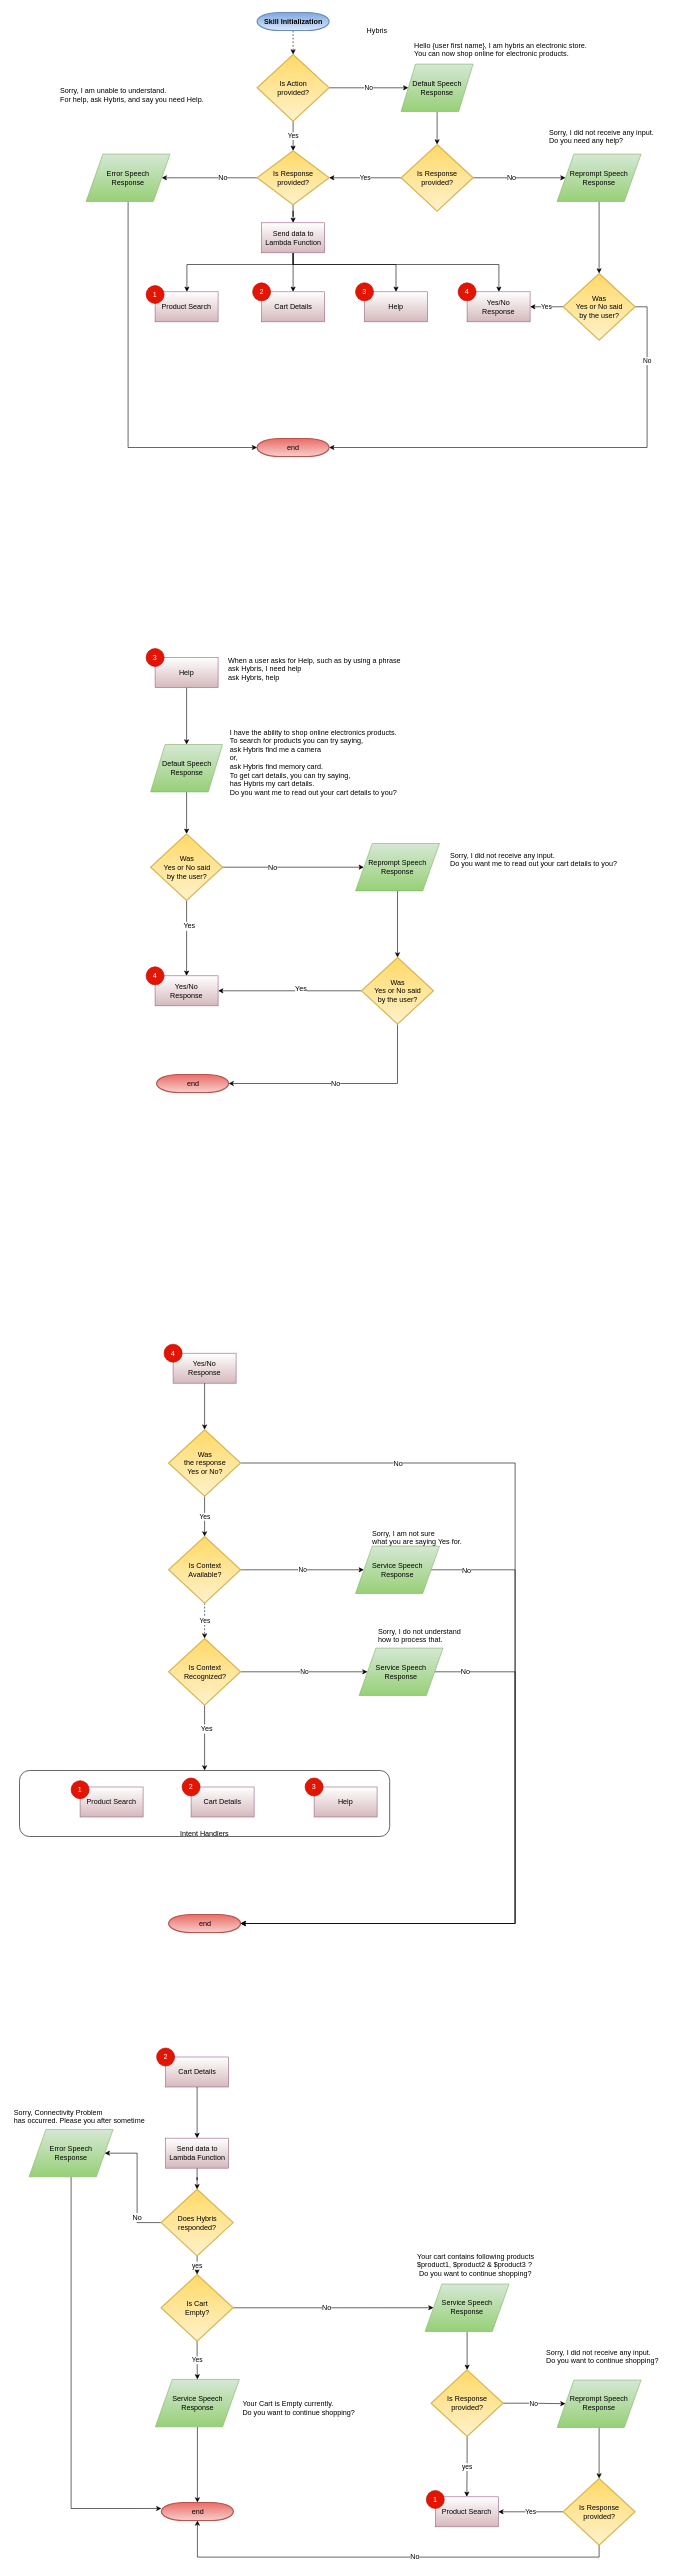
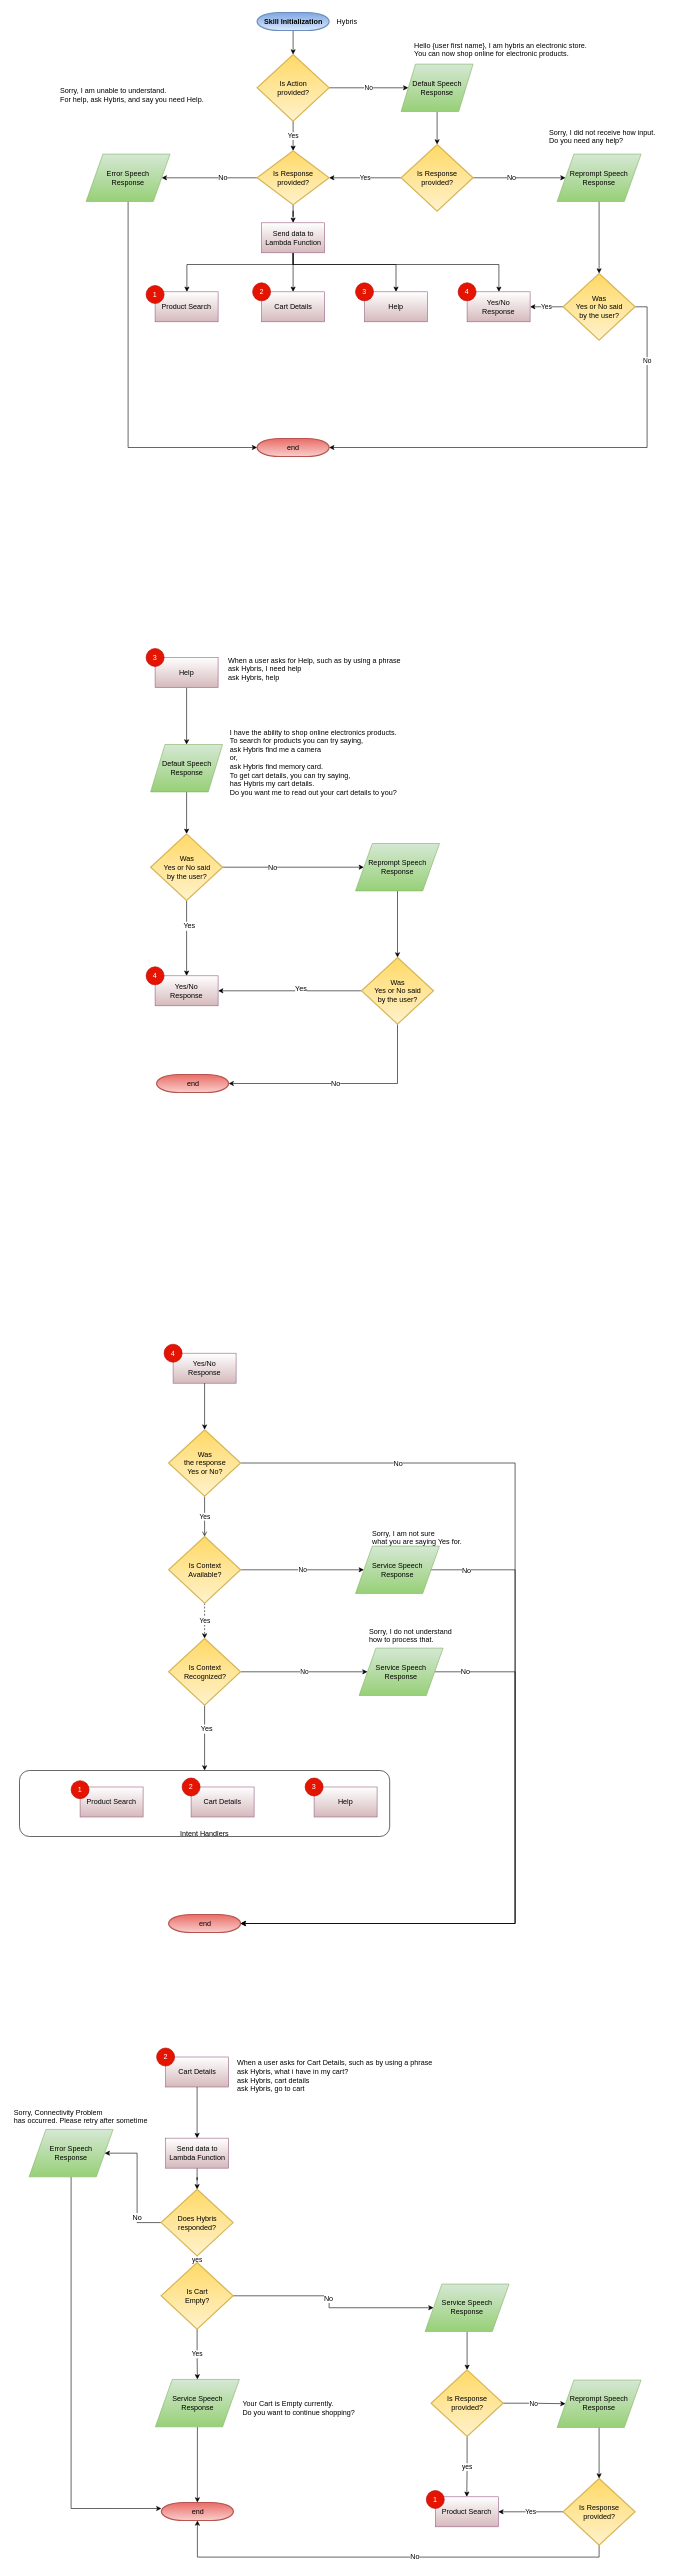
node "Hybris": moved (377, 30) -> (347, 21)
edge "Skill Initialization" -> "Is Action provided?": style dashed -> solid
node "Sorry, I did not receive any input. Do you need any help?": label "Sorry, I did not receive any input. Do you need any help?" -> "Sorry, I did not receive how input. Do you need any help?"
node "Sorry, I did not receive any input. Do you want me to read out your cart details to you?": removed
edge "Was the response Yes or No?" -> "Is Context Available?": arrowhead classic -> open
node "Sorry, I do not understand how to process that.": moved (422, 1635) -> (413, 1635)
node "When a user asks for Cart Details, such as by using a phrase ask Hybris, what i have in my cart? ask Hybris, cart details ask Hybris, go to cart": added
node "Sorry, Connectivity Problem has occurred. Please you after sometime": label "Sorry, Connectivity Problem has occurred. Please you after sometime" -> "Sorry, Connectivity Problem has occurred. Please retry after sometime"
node "Your cart contains following products $product1, $product2 & $product3 ? Do you want to continue shopping?": removed
node "Is Cart Empty?": moved (197, 2308) -> (197, 2296)
node "Sorry, I did not receive any input. Do you want to continue shopping?": removed
